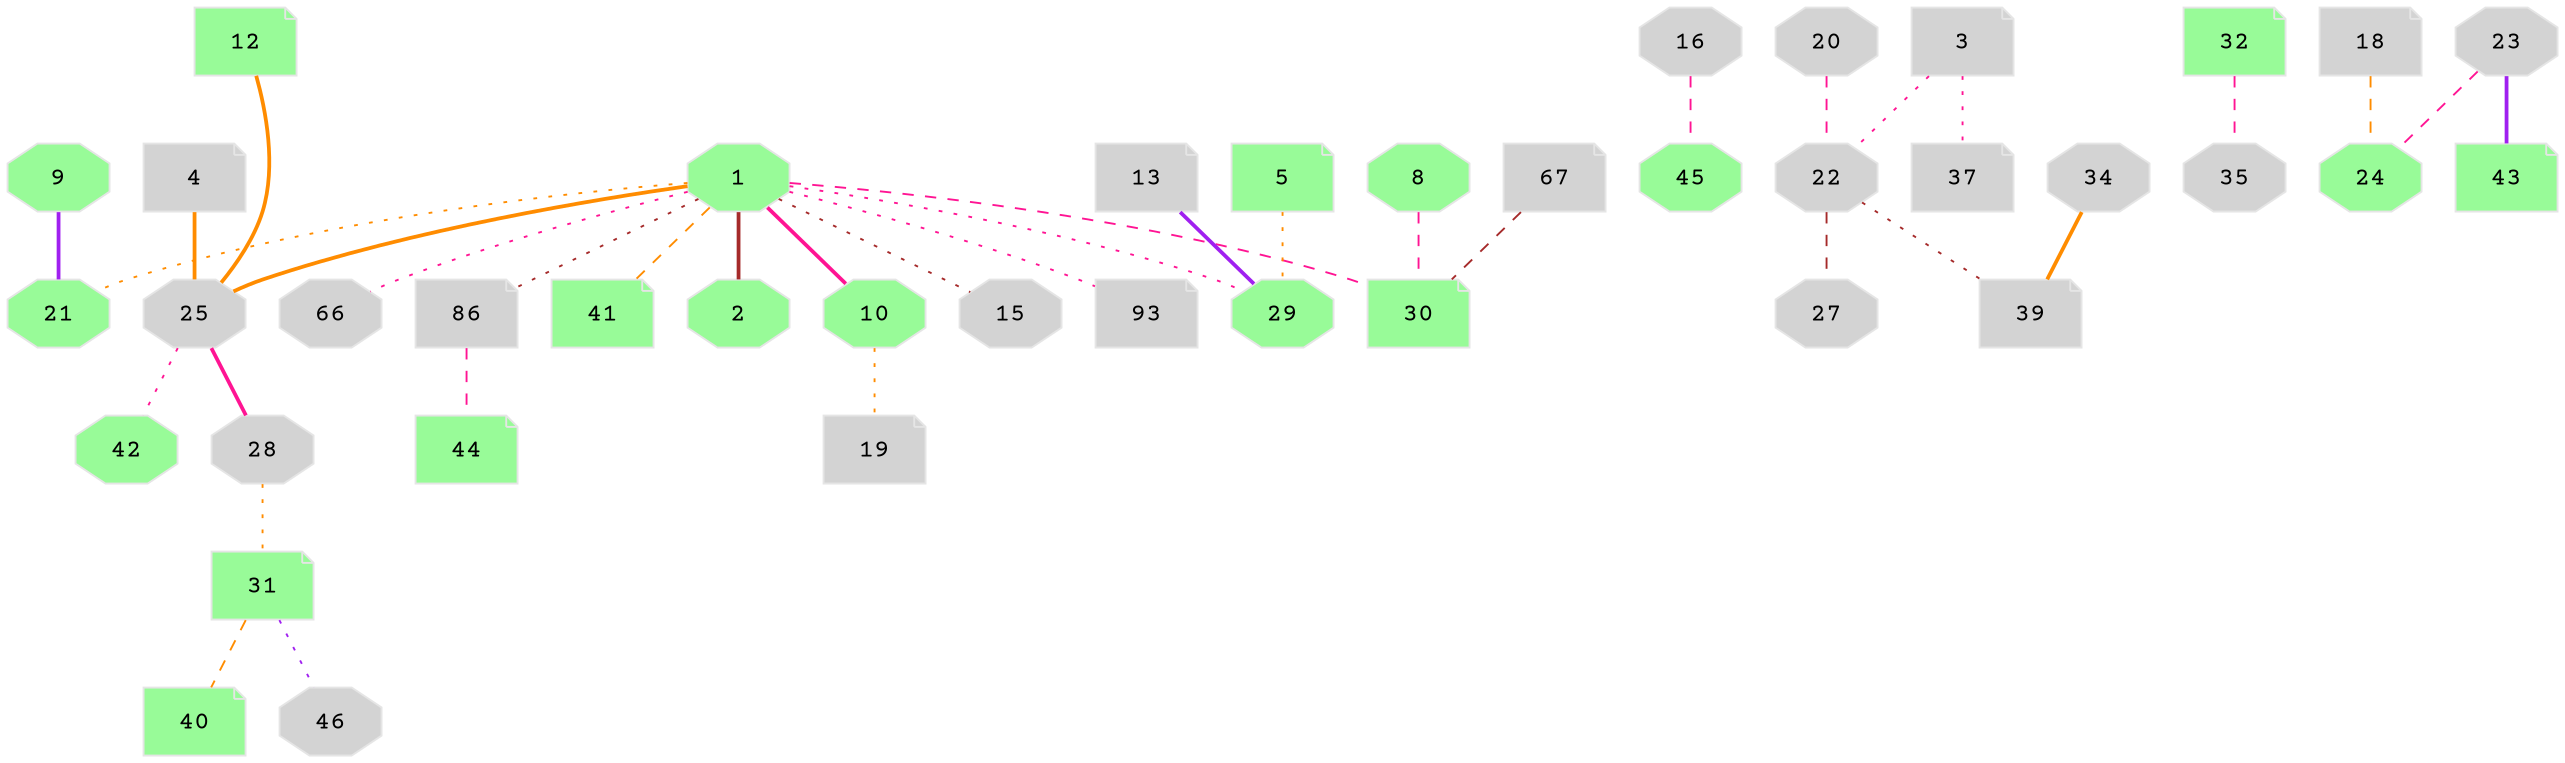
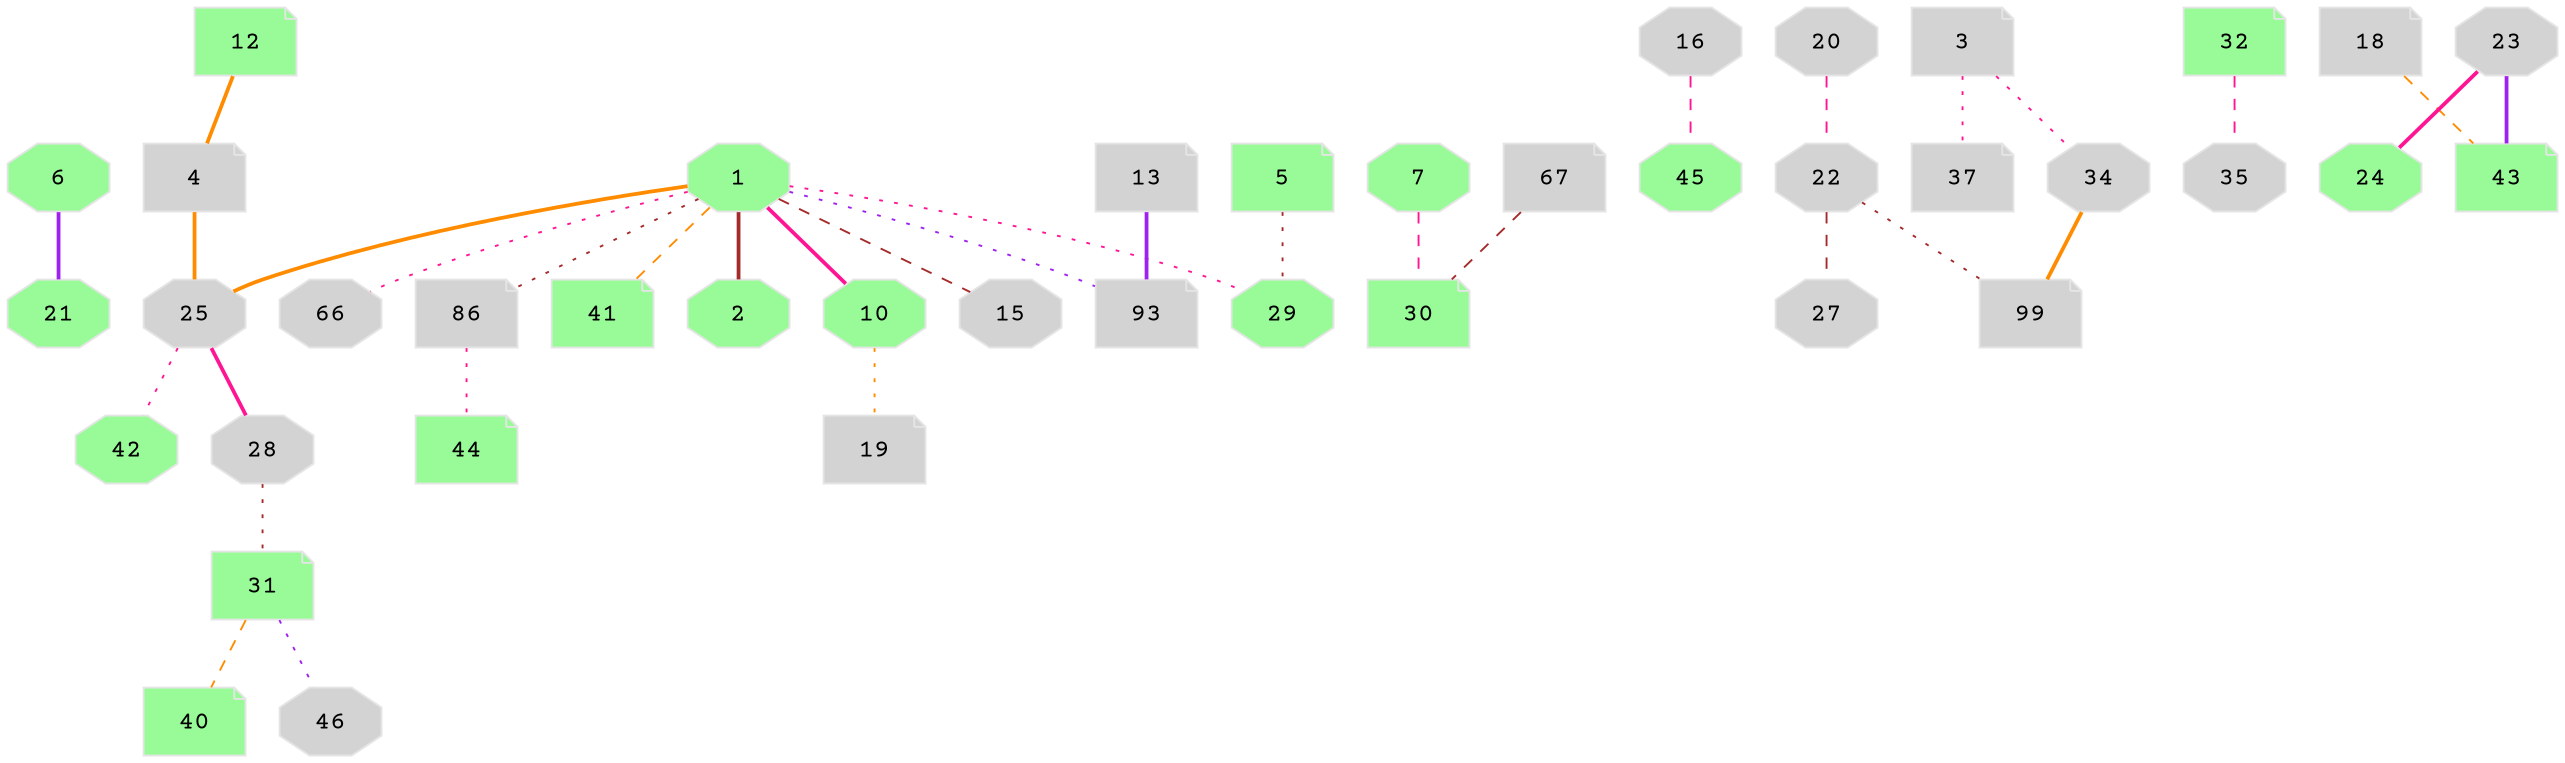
edge "18" -- "24": now "18" -- "43"
edge "23" -- "24": style dashed -> bold
edge "3" -- "22": now "3" -- "34"
node "9": label "9" -> "6"
node "8": label "8" -> "7"
edge "12" -- "25": now "12" -- "4"
edge "1" -- "30": removed
edge "1" -- "21": removed
edge "1" -- "93": color deeppink -> purple
edge "1" -- "15": style dotted -> dashed
edge "5" -- "29": color darkorange -> brown
edge "13" -- "29": now "13" -- "93"
node "39": label "39" -> "99"
edge "86" -- "44": style dashed -> dotted
edge "28" -- "31": color darkorange -> brown
